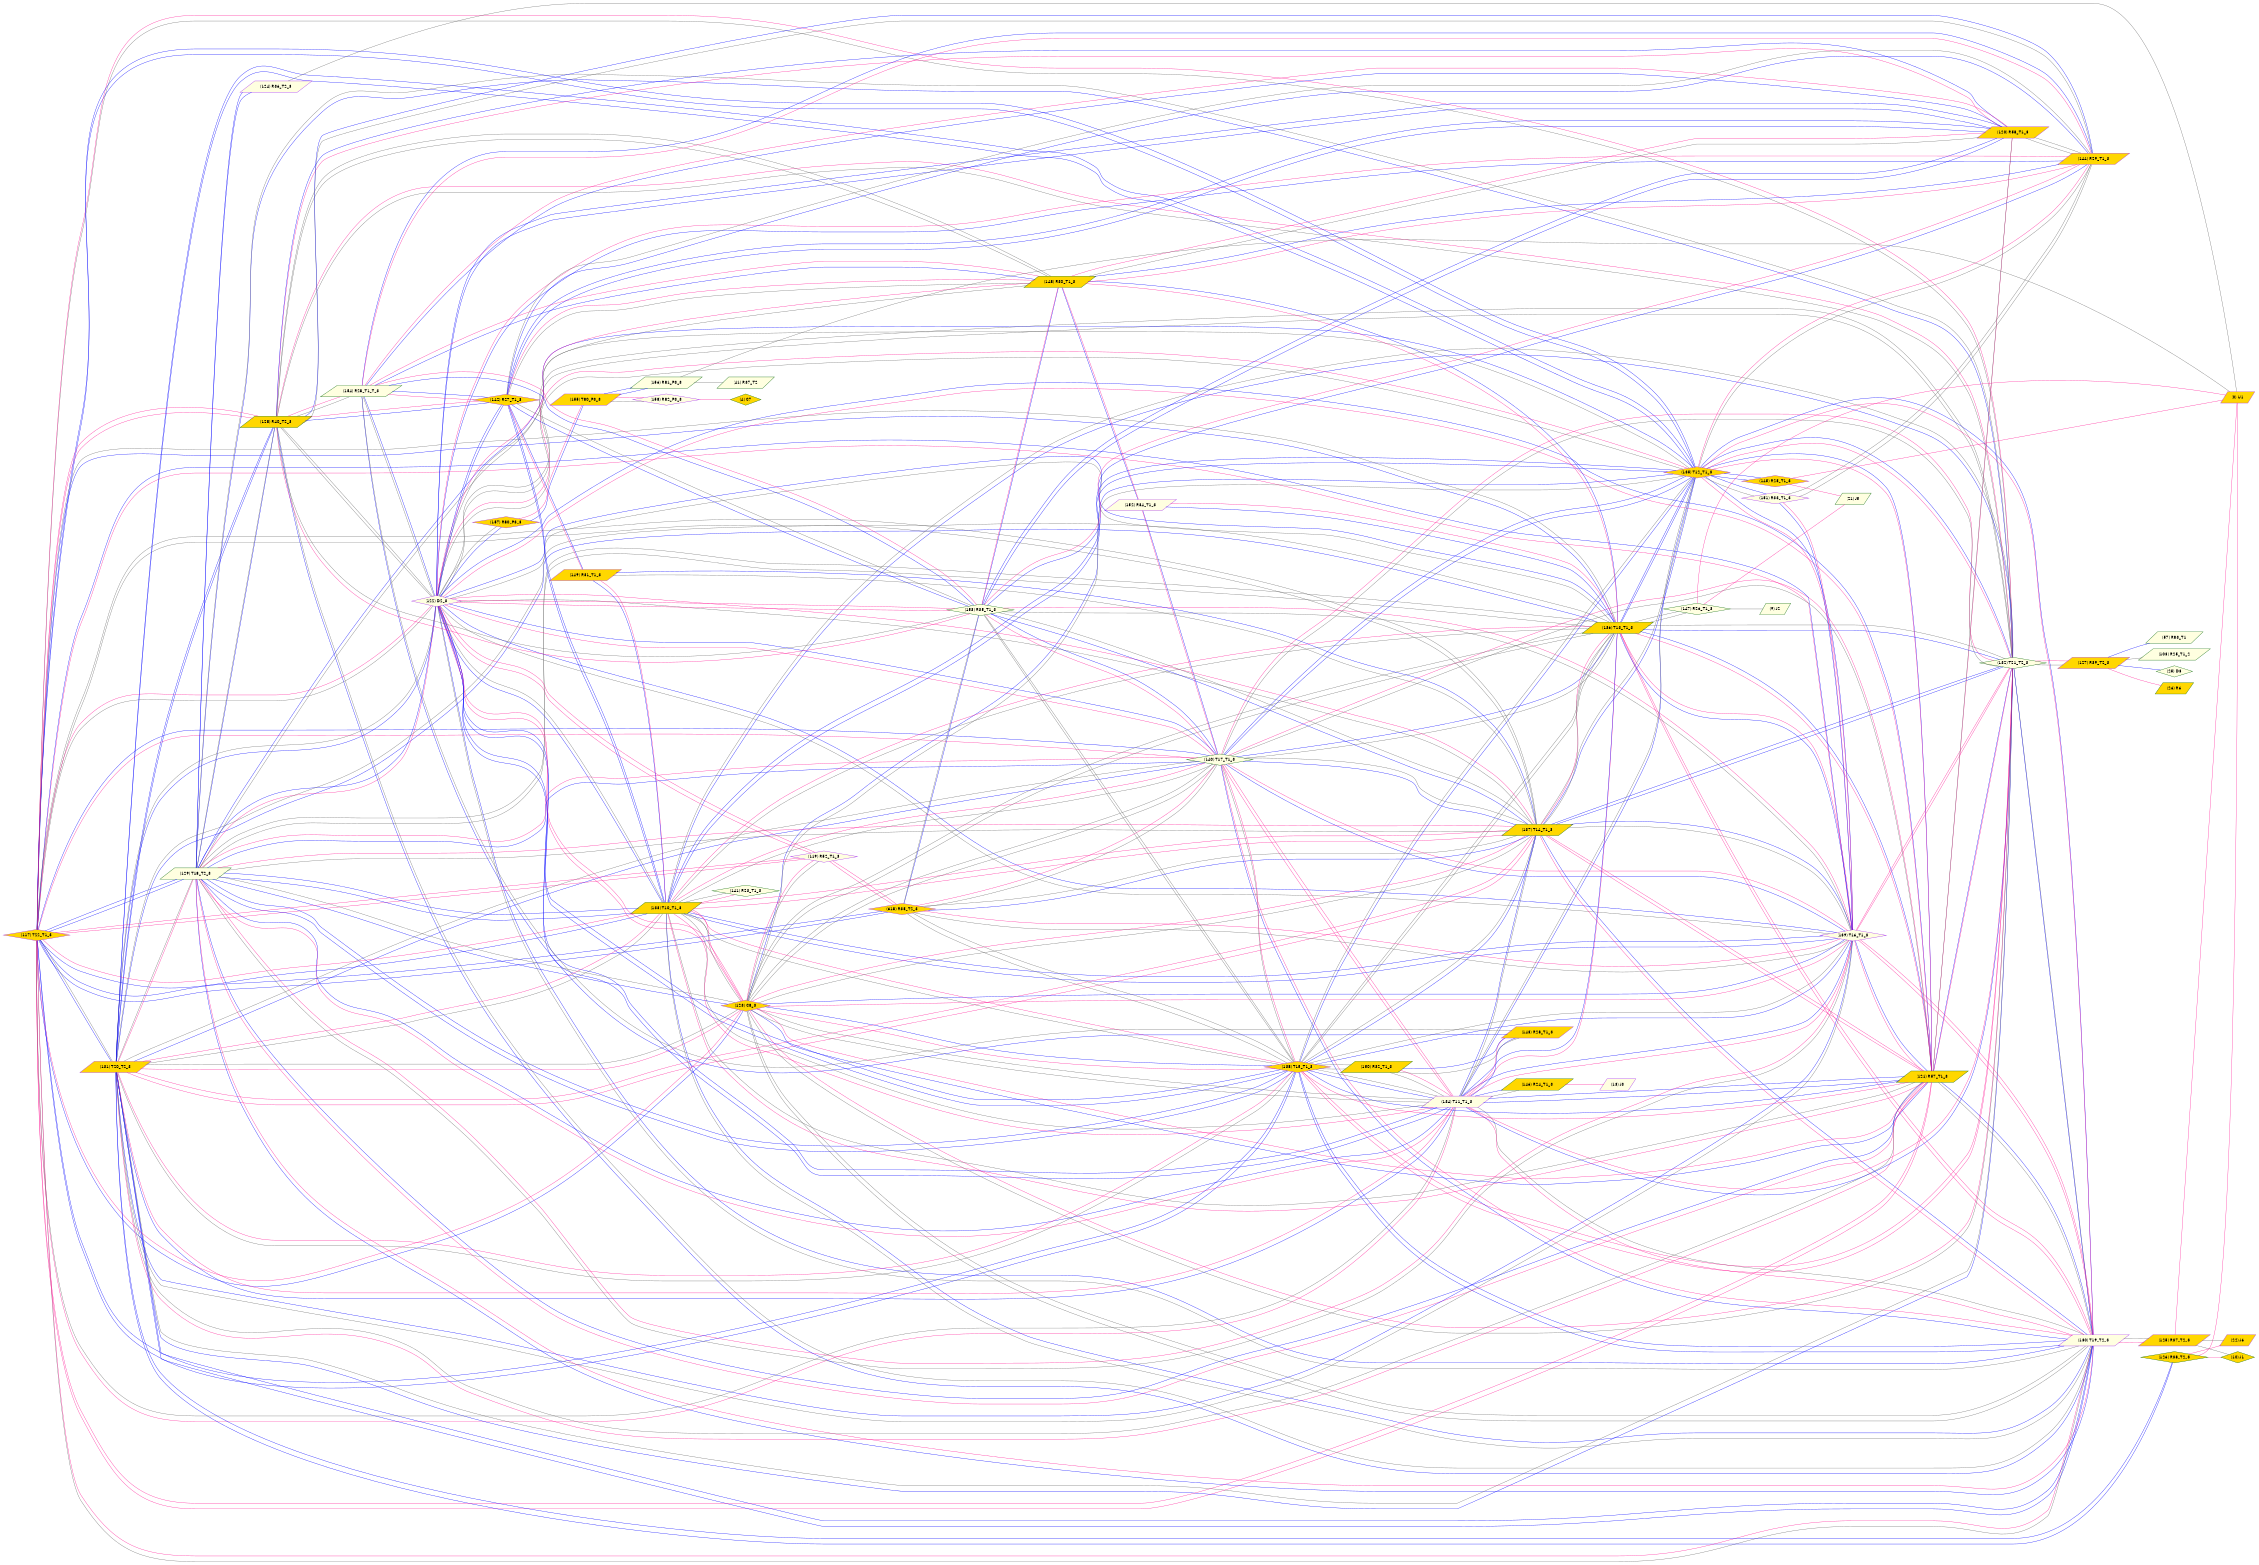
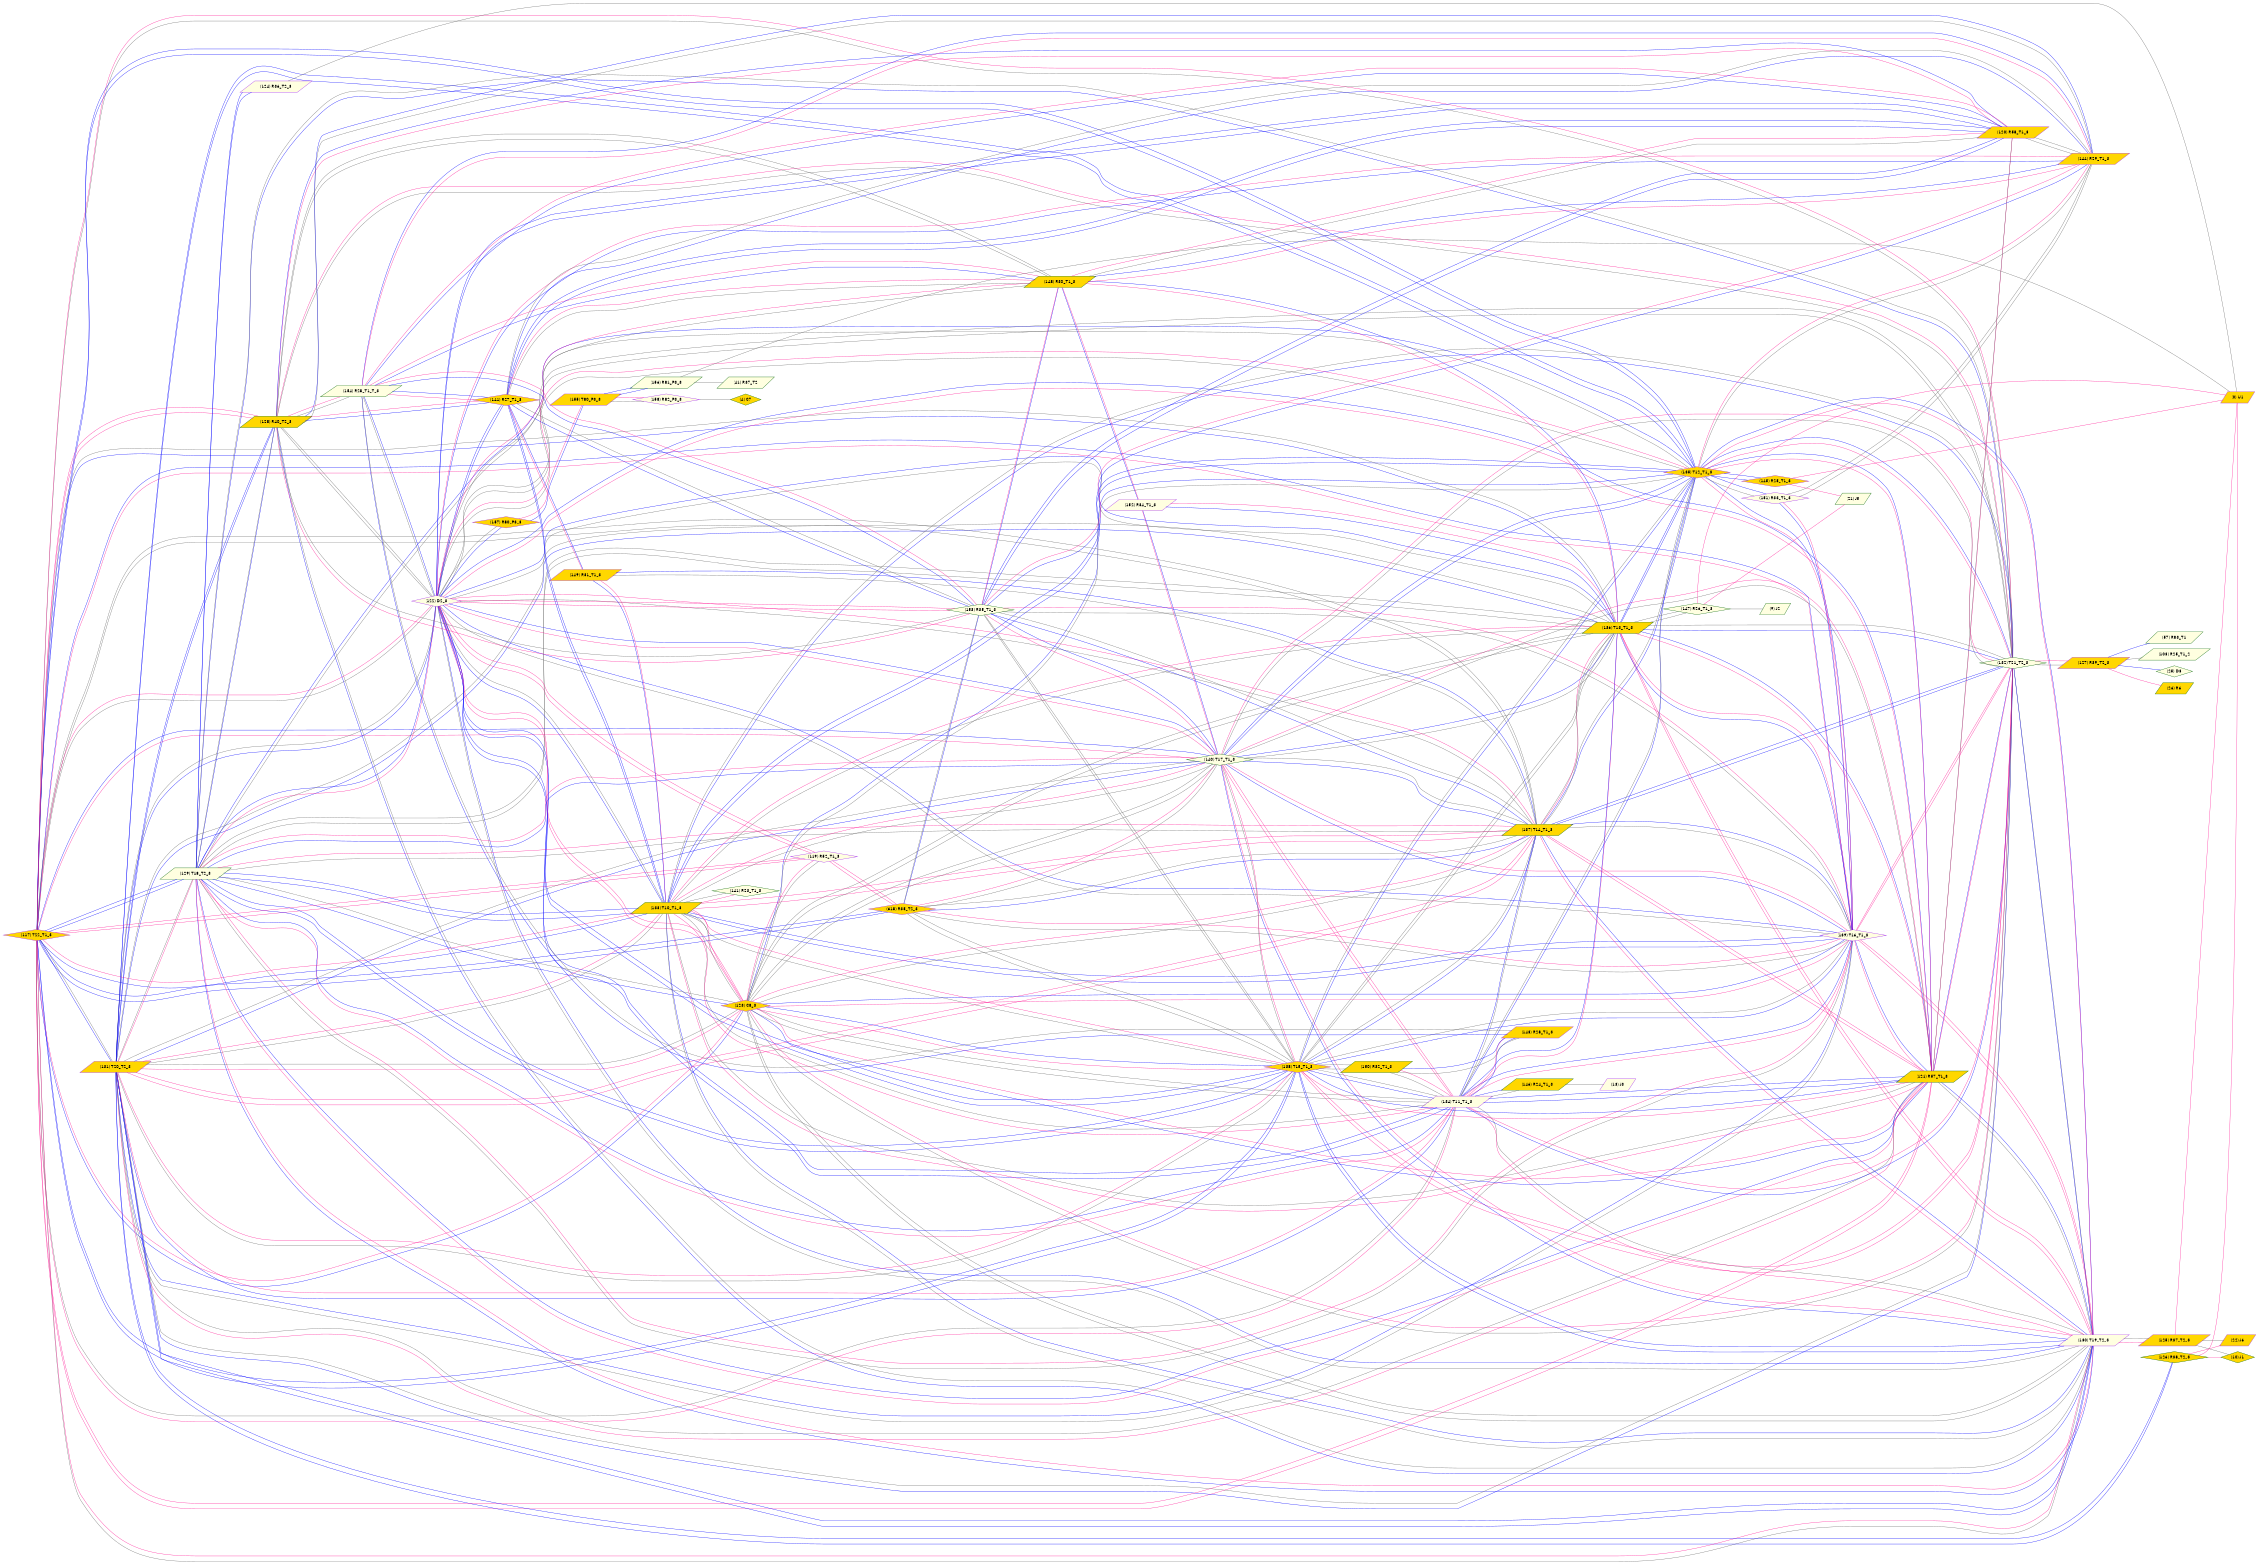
node "(142) R27_T1_3": label "(142) R27_T1_3" -> "(141) R27_T1_3"
edge "(158) R82_P3_3" -- "(4) C7": color deeppink -> gray40
edge "(146) R24_T1_3" -- "(13) J3": color deeppink -> gray40
